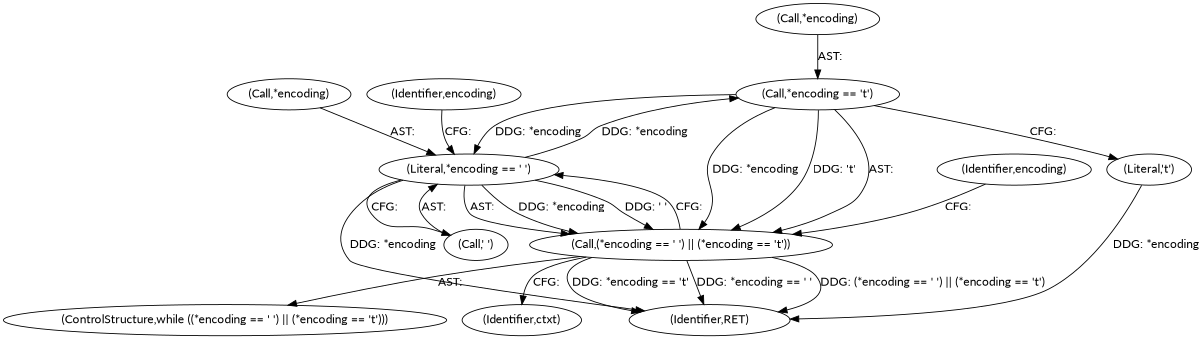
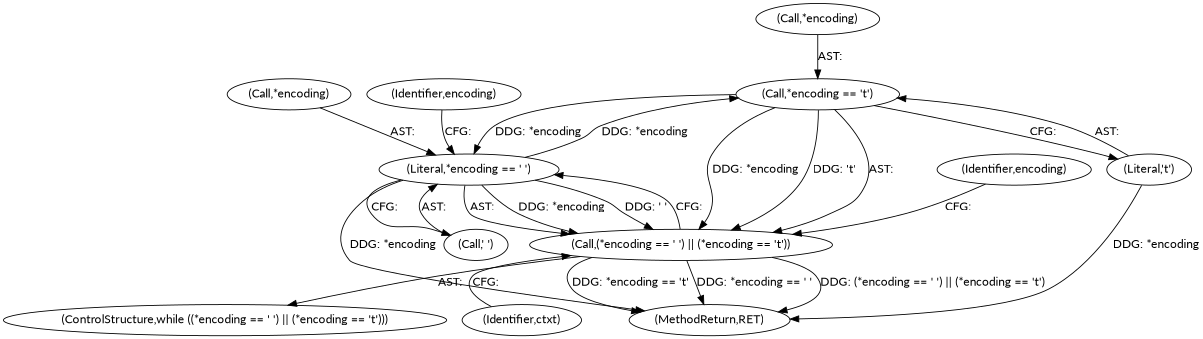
edge "(Literal,'t')" -> "(Call,*encoding == 't')": added, label "AST:"
edge "(Call,(*encoding == ' ') || (*encoding == 't'))" -> "(Identifier,ctxt)": reversed
node "(Identifier,RET)": label "(Identifier,RET)" -> "(MethodReturn,RET)"
